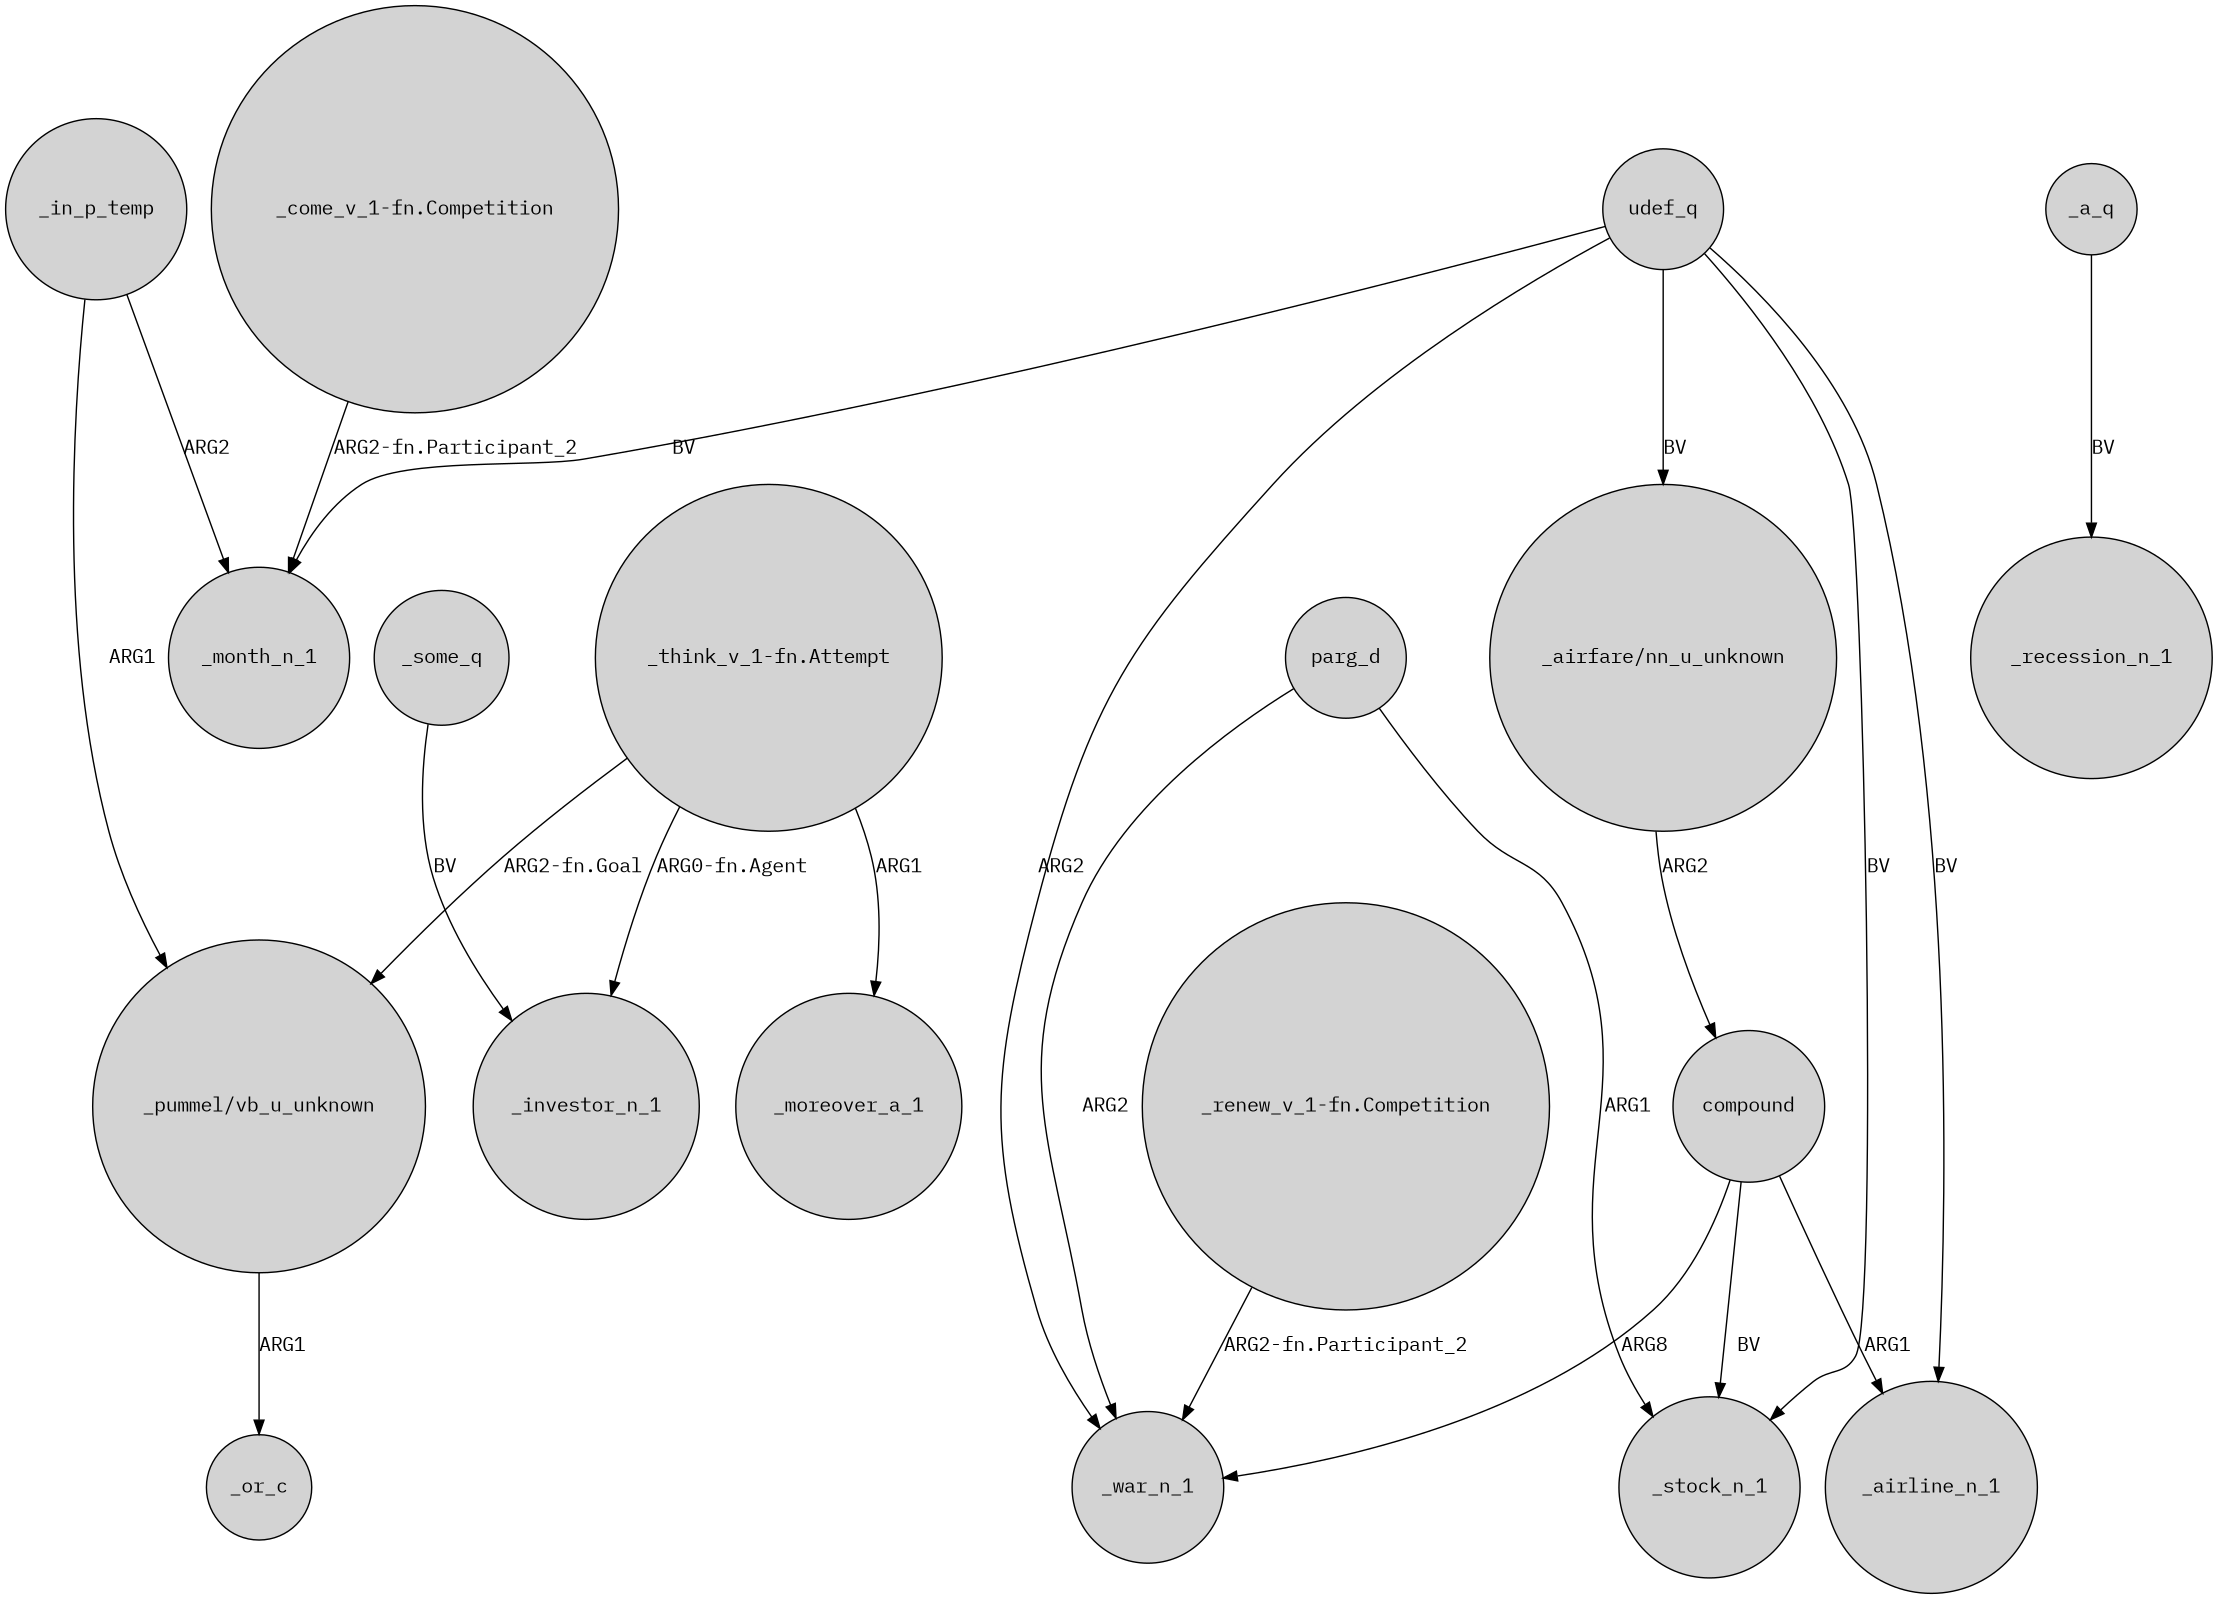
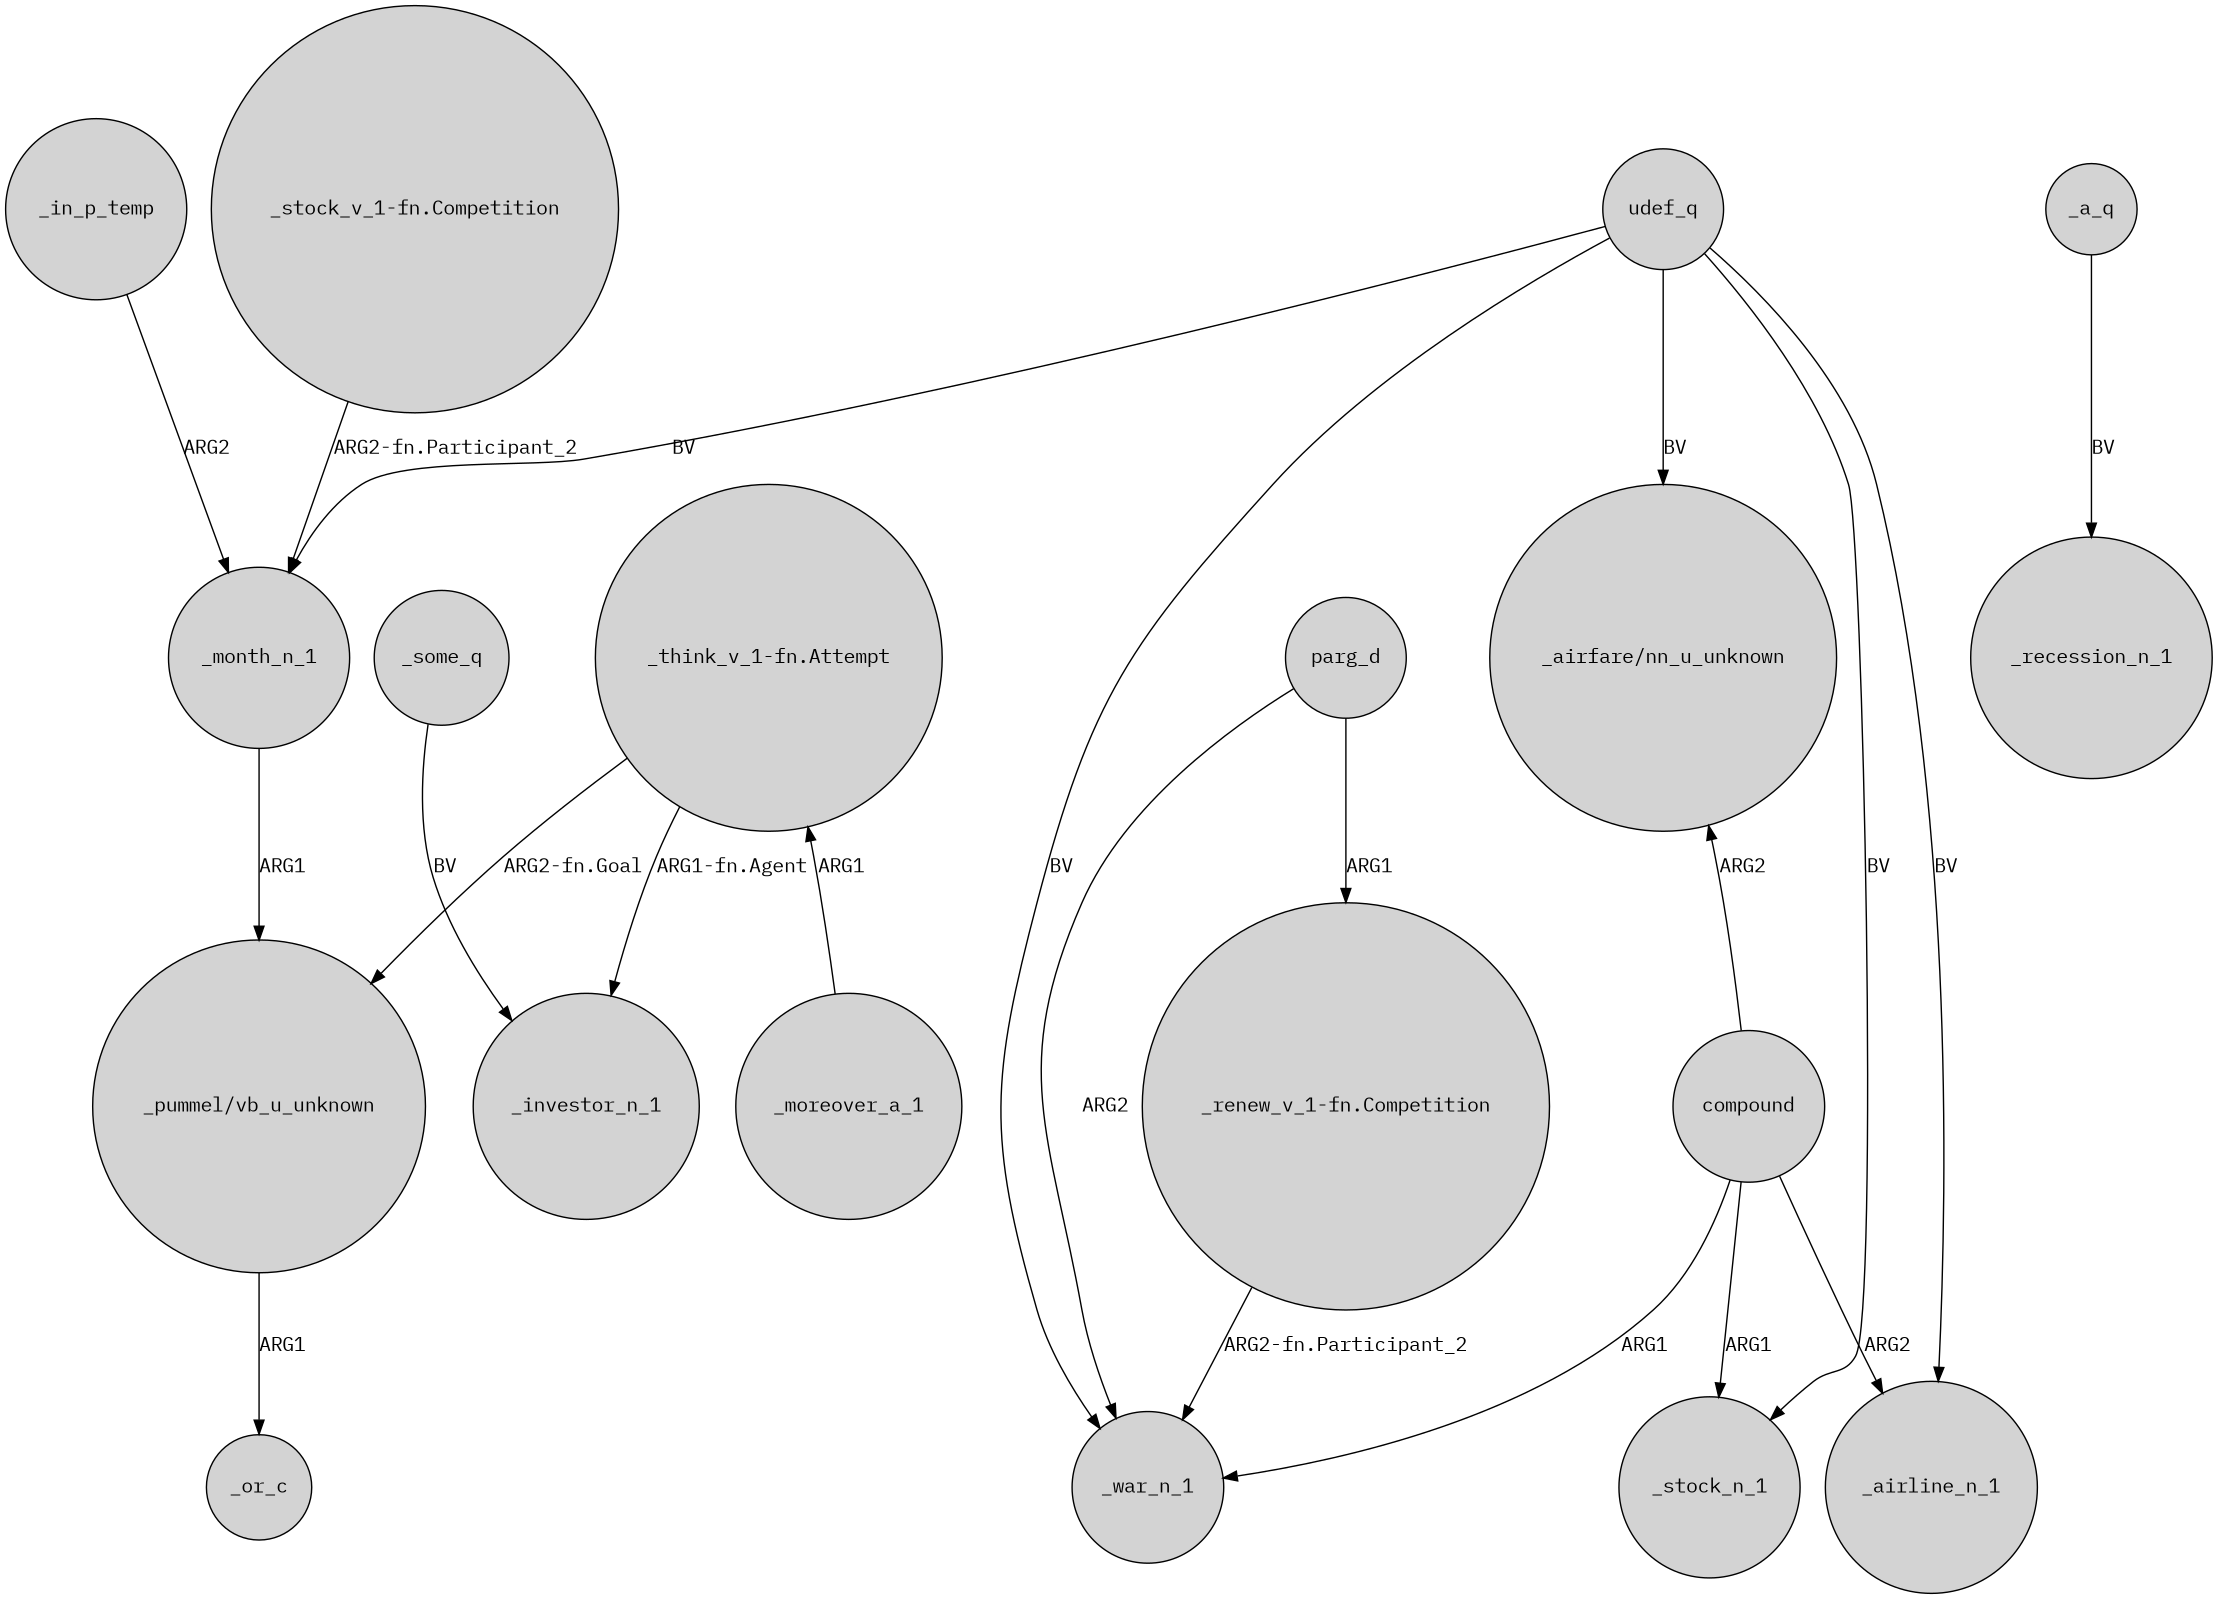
node "_come_v_1-fn.Competition": label "_come_v_1-fn.Competition" -> "_stock_v_1-fn.Competition"
edge "_in_p_temp" -> "_pummel/vb_u_unknown": now "_month_n_1" -> "_pummel/vb_u_unknown"
edge "_think_v_1-fn.Attempt" -> "_investor_n_1": label "ARG0-fn.Agent" -> "ARG1-fn.Agent"
edge "udef_q" -> "_war_n_1": label "ARG2" -> "BV"
edge "_think_v_1-fn.Attempt" -> "_moreover_a_1": reversed
edge "_airfare/nn_u_unknown" -> "compound": reversed
edge "parg_d" -> "_stock_n_1": now "parg_d" -> "_renew_v_1-fn.Competition"
edge "compound" -> "_war_n_1": label "ARG8" -> "ARG1"
edge "compound" -> "_stock_n_1": label "BV" -> "ARG1"
edge "compound" -> "_airline_n_1": label "ARG1" -> "ARG2"
